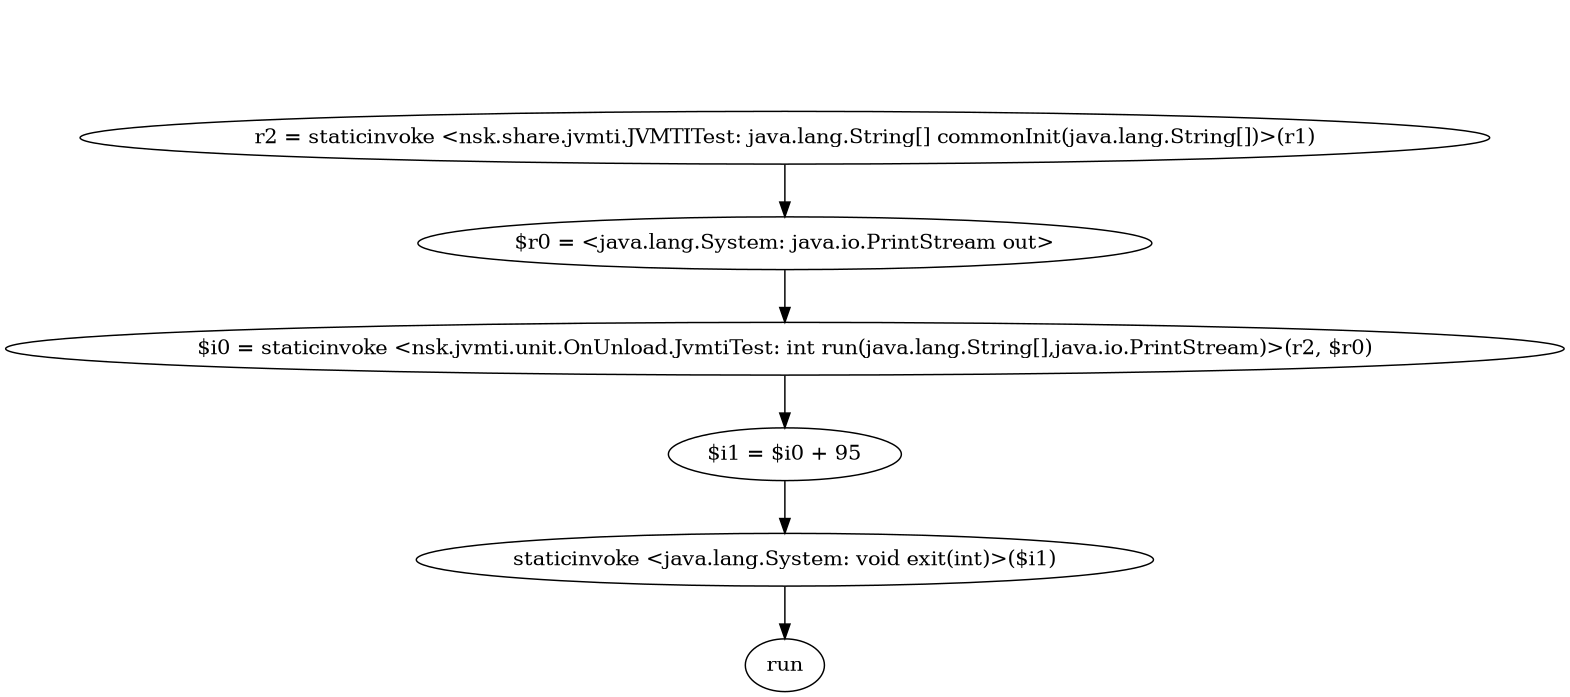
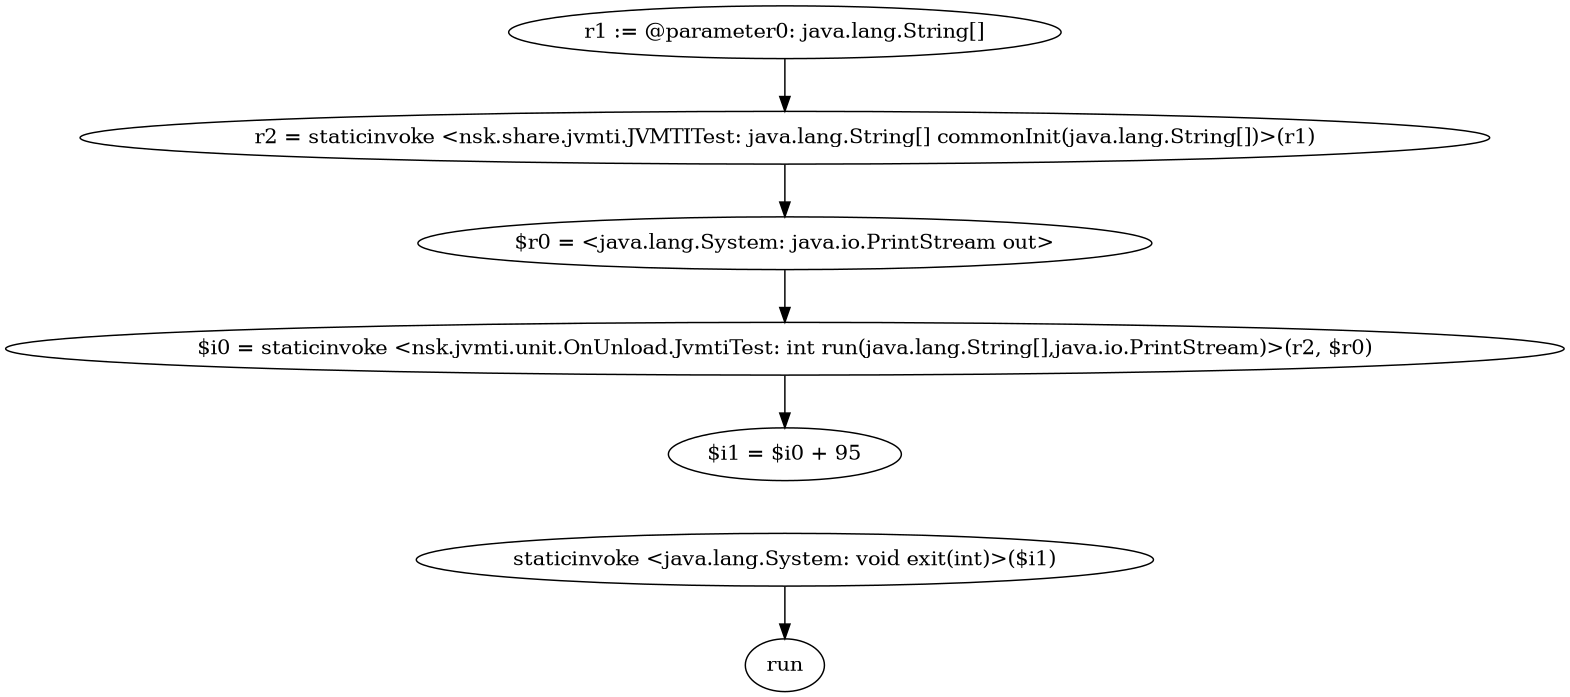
node "r1 := @parameter0: java.lang.String[]": added
edge "$i1 = $i0 + 95" -> "staticinvoke <java.lang.System: void exit(int)>($i1)": removed
